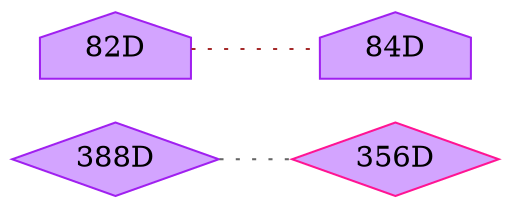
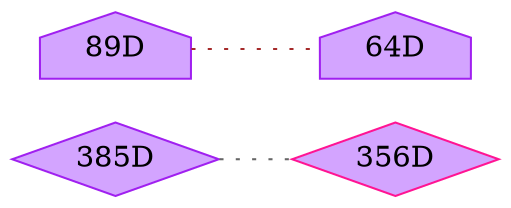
node "82D": label "82D" -> "89D"
node "84D": label "84D" -> "64D"
node "388D": label "388D" -> "385D"
